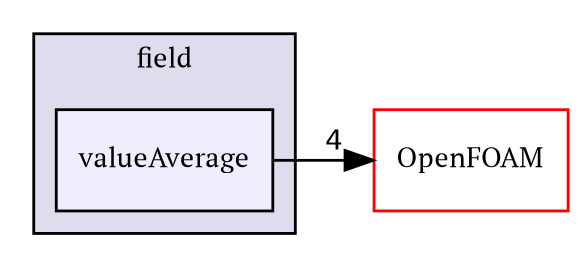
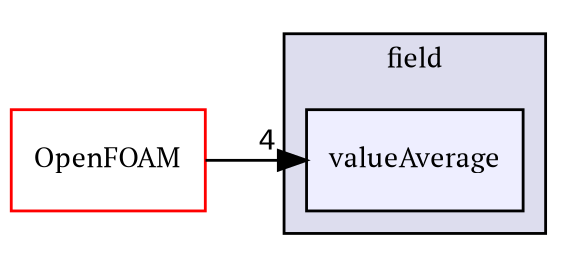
edge "valueAverage" -> "OpenFOAM": reversed
